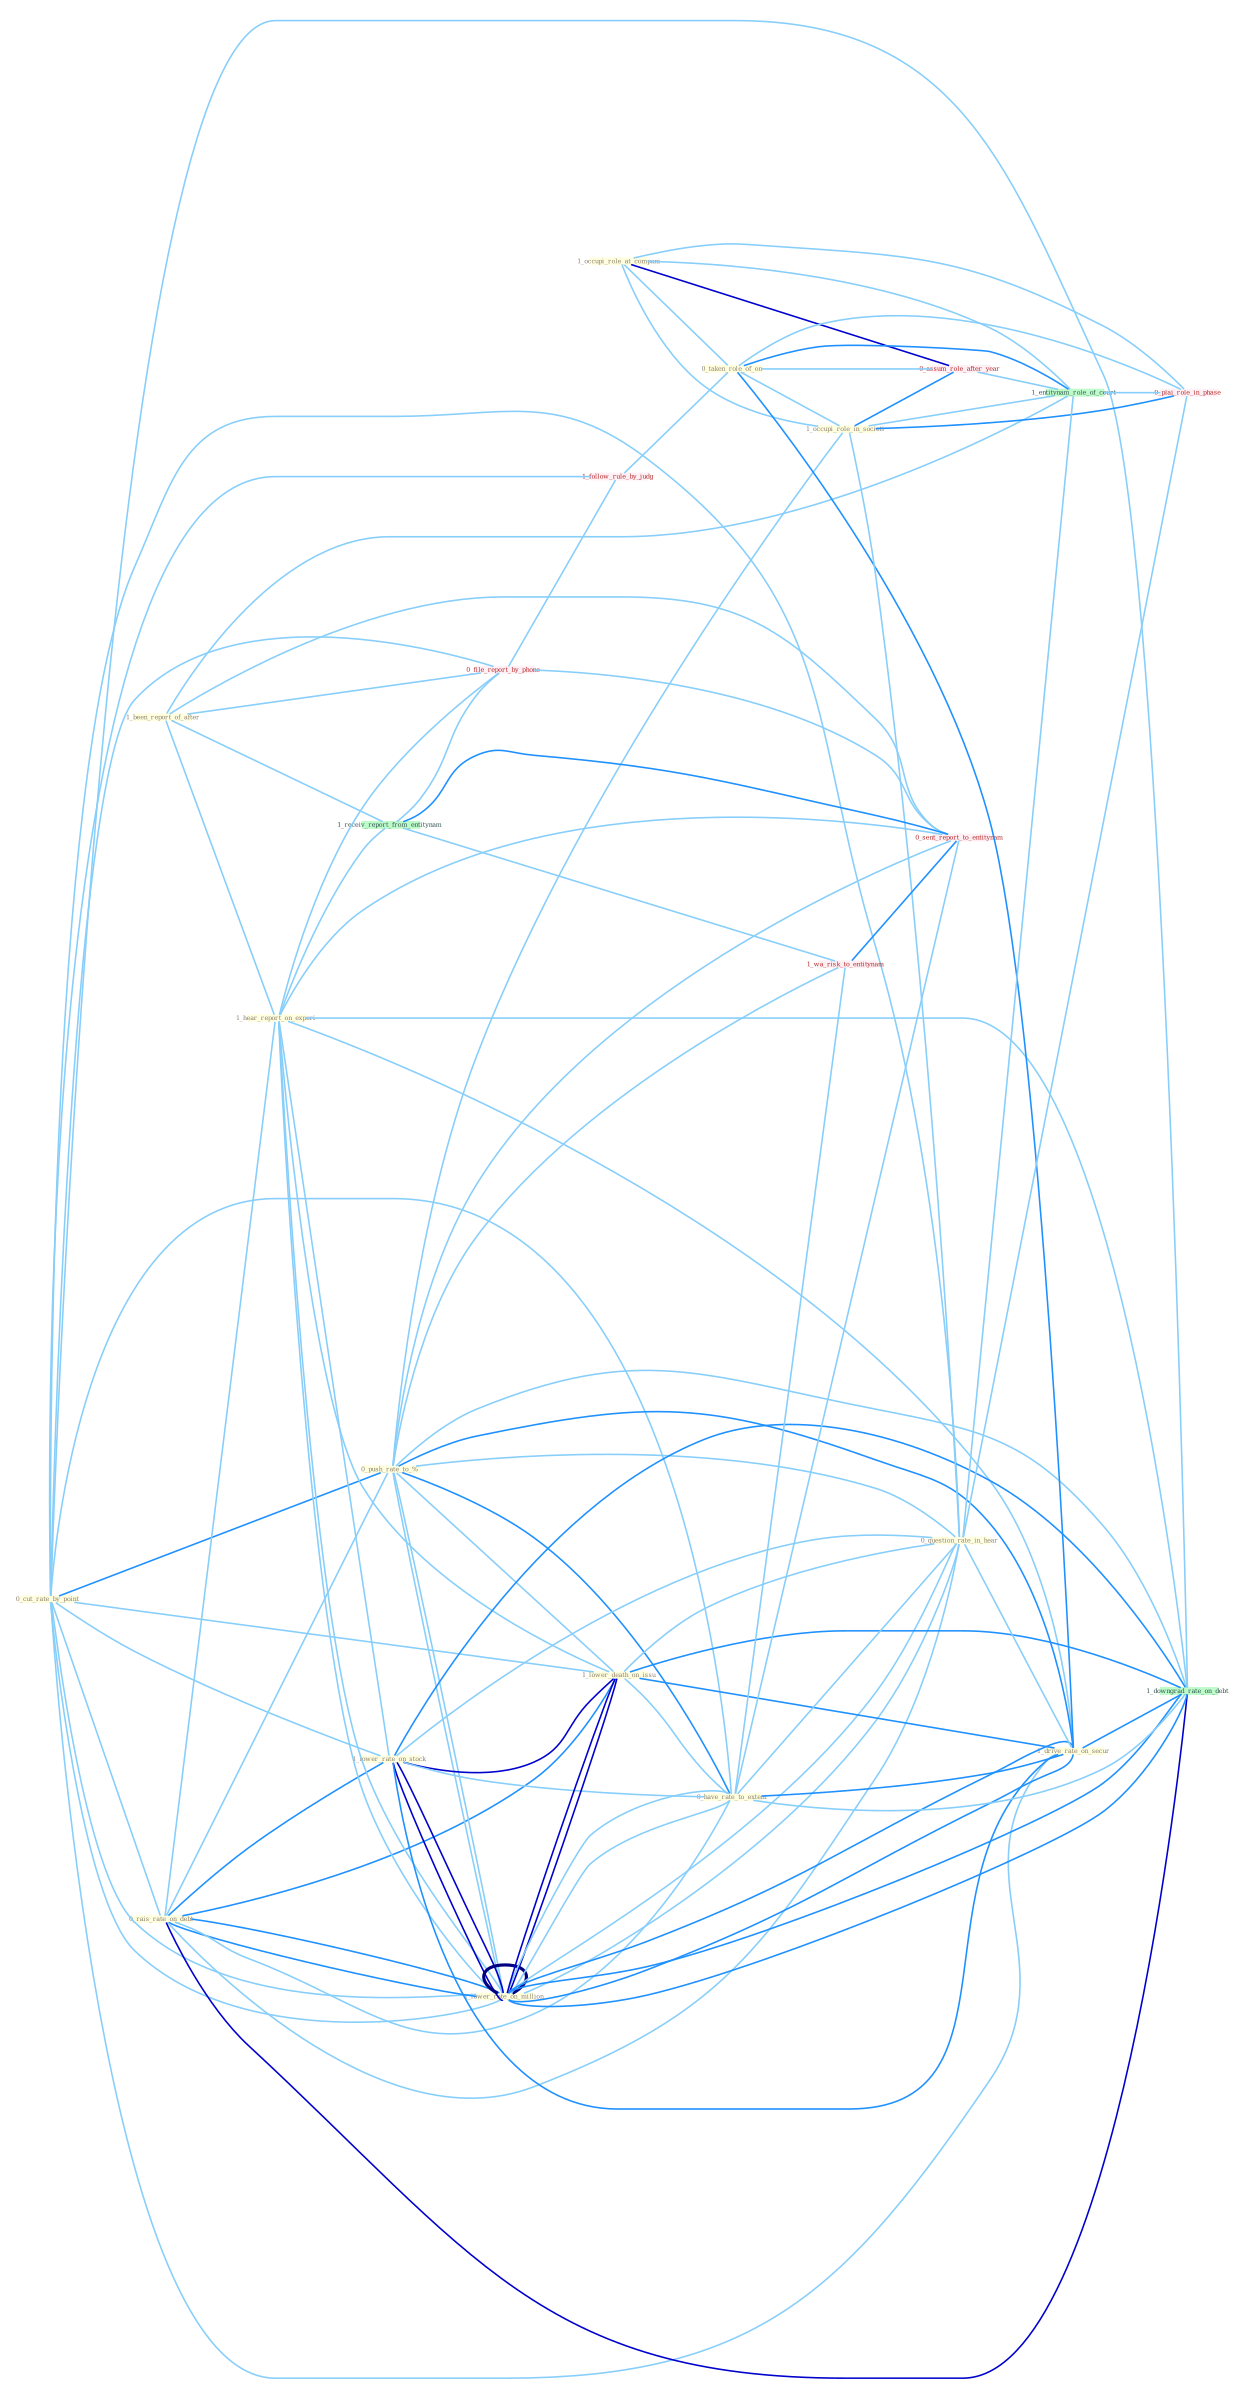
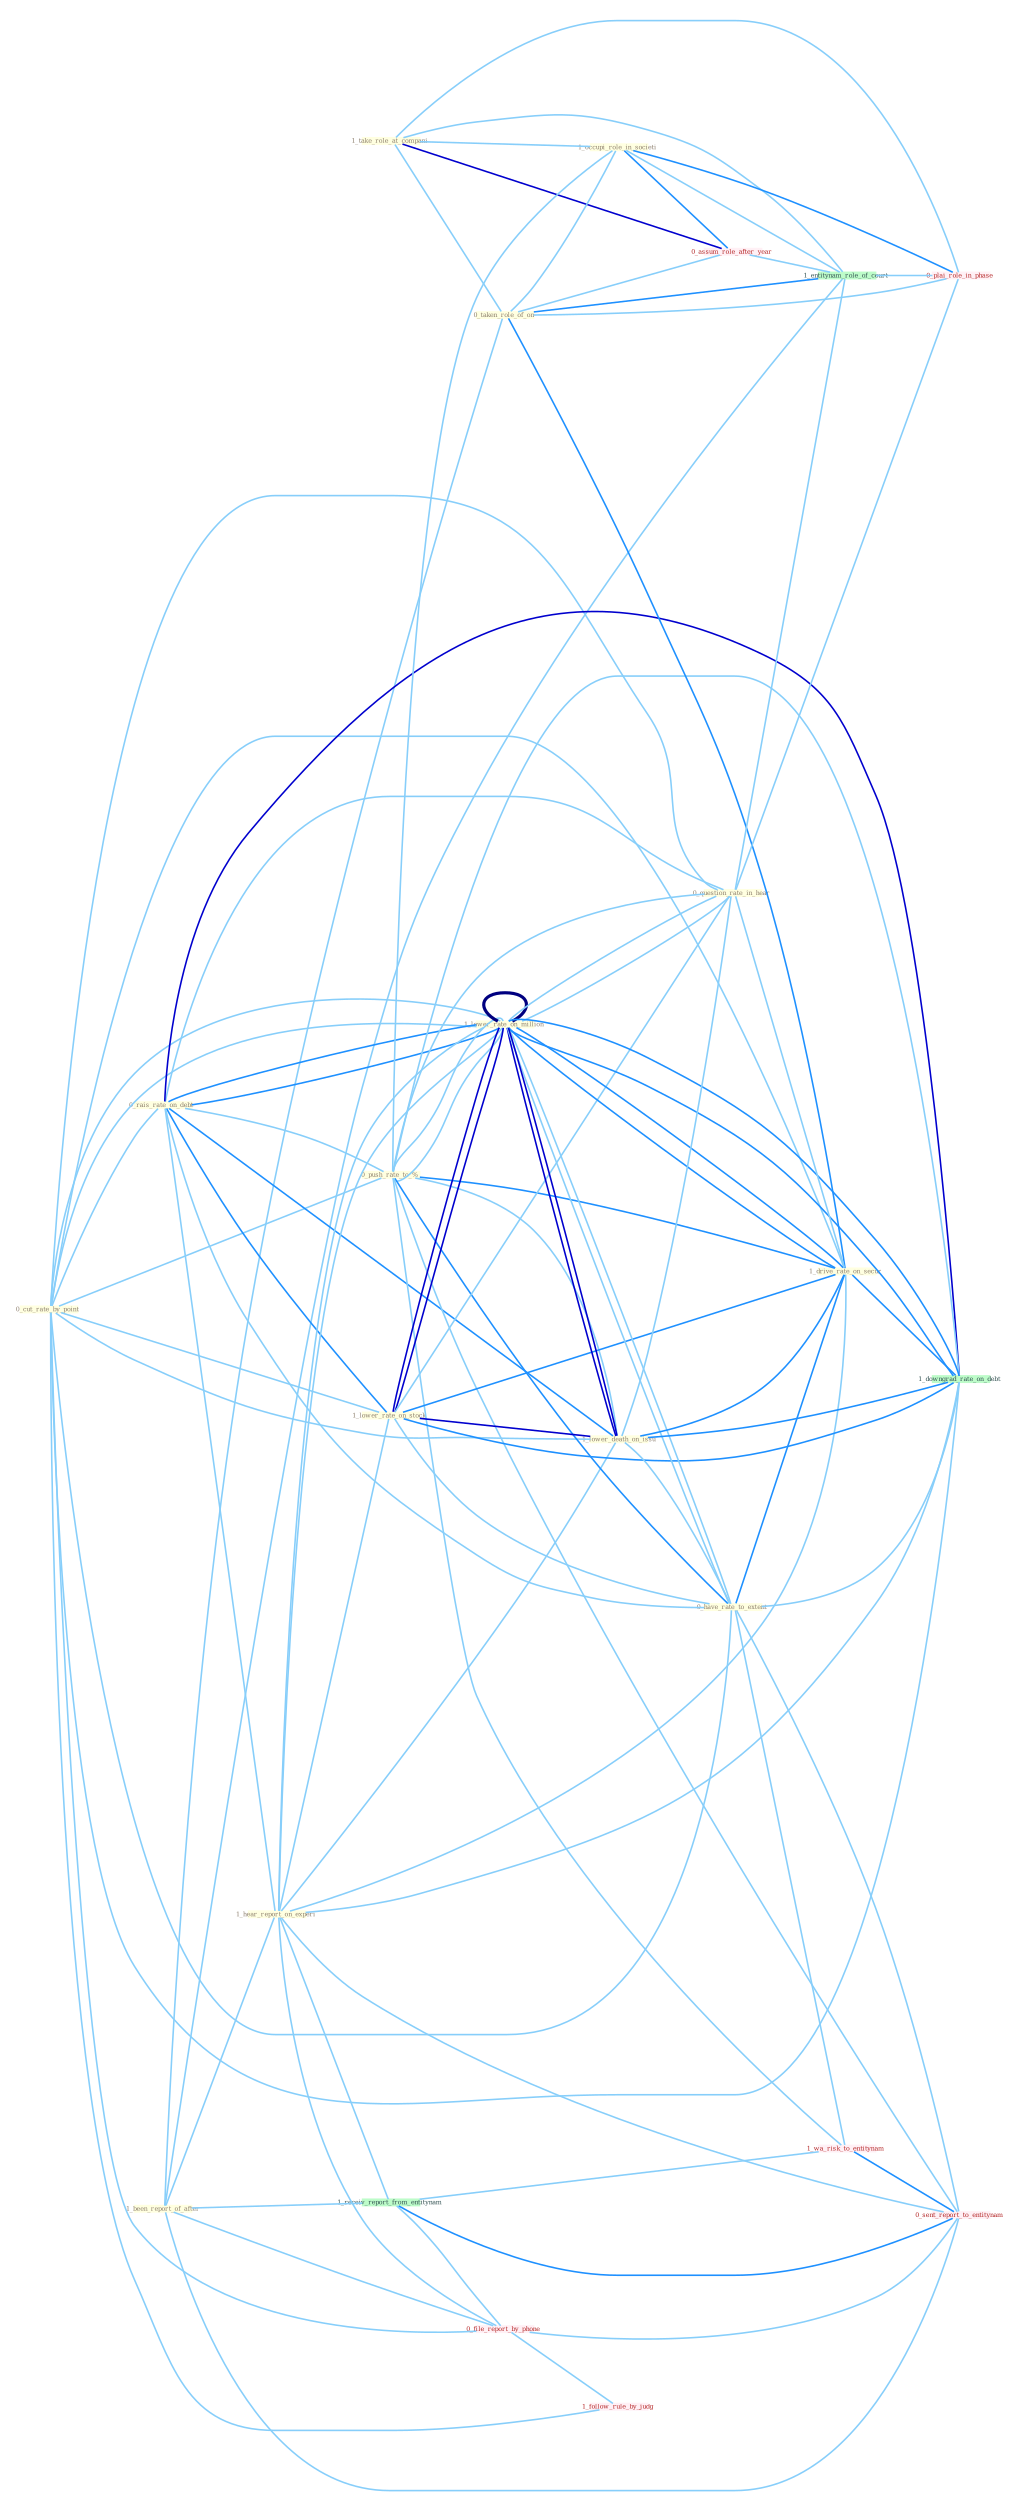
node "1_occupi_role_at_compani": label "1_occupi_role_at_compani" -> "1_take_role_at_compani"
edge "0_taken_role_of_on" -- "1_follow_rule_by_judg": now "0_taken_role_of_on" -- "1_been_report_of_after"
edge "1_occupi_role_in_societi" -- "0_question_rate_in_hear": removed
edge "0_push_rate_to_%" -- "0_cut_rate_by_point": color #1e90ff -> #87cefa
edge "0_question_rate_in_hear" -- "0_have_rate_to_extent": removed
